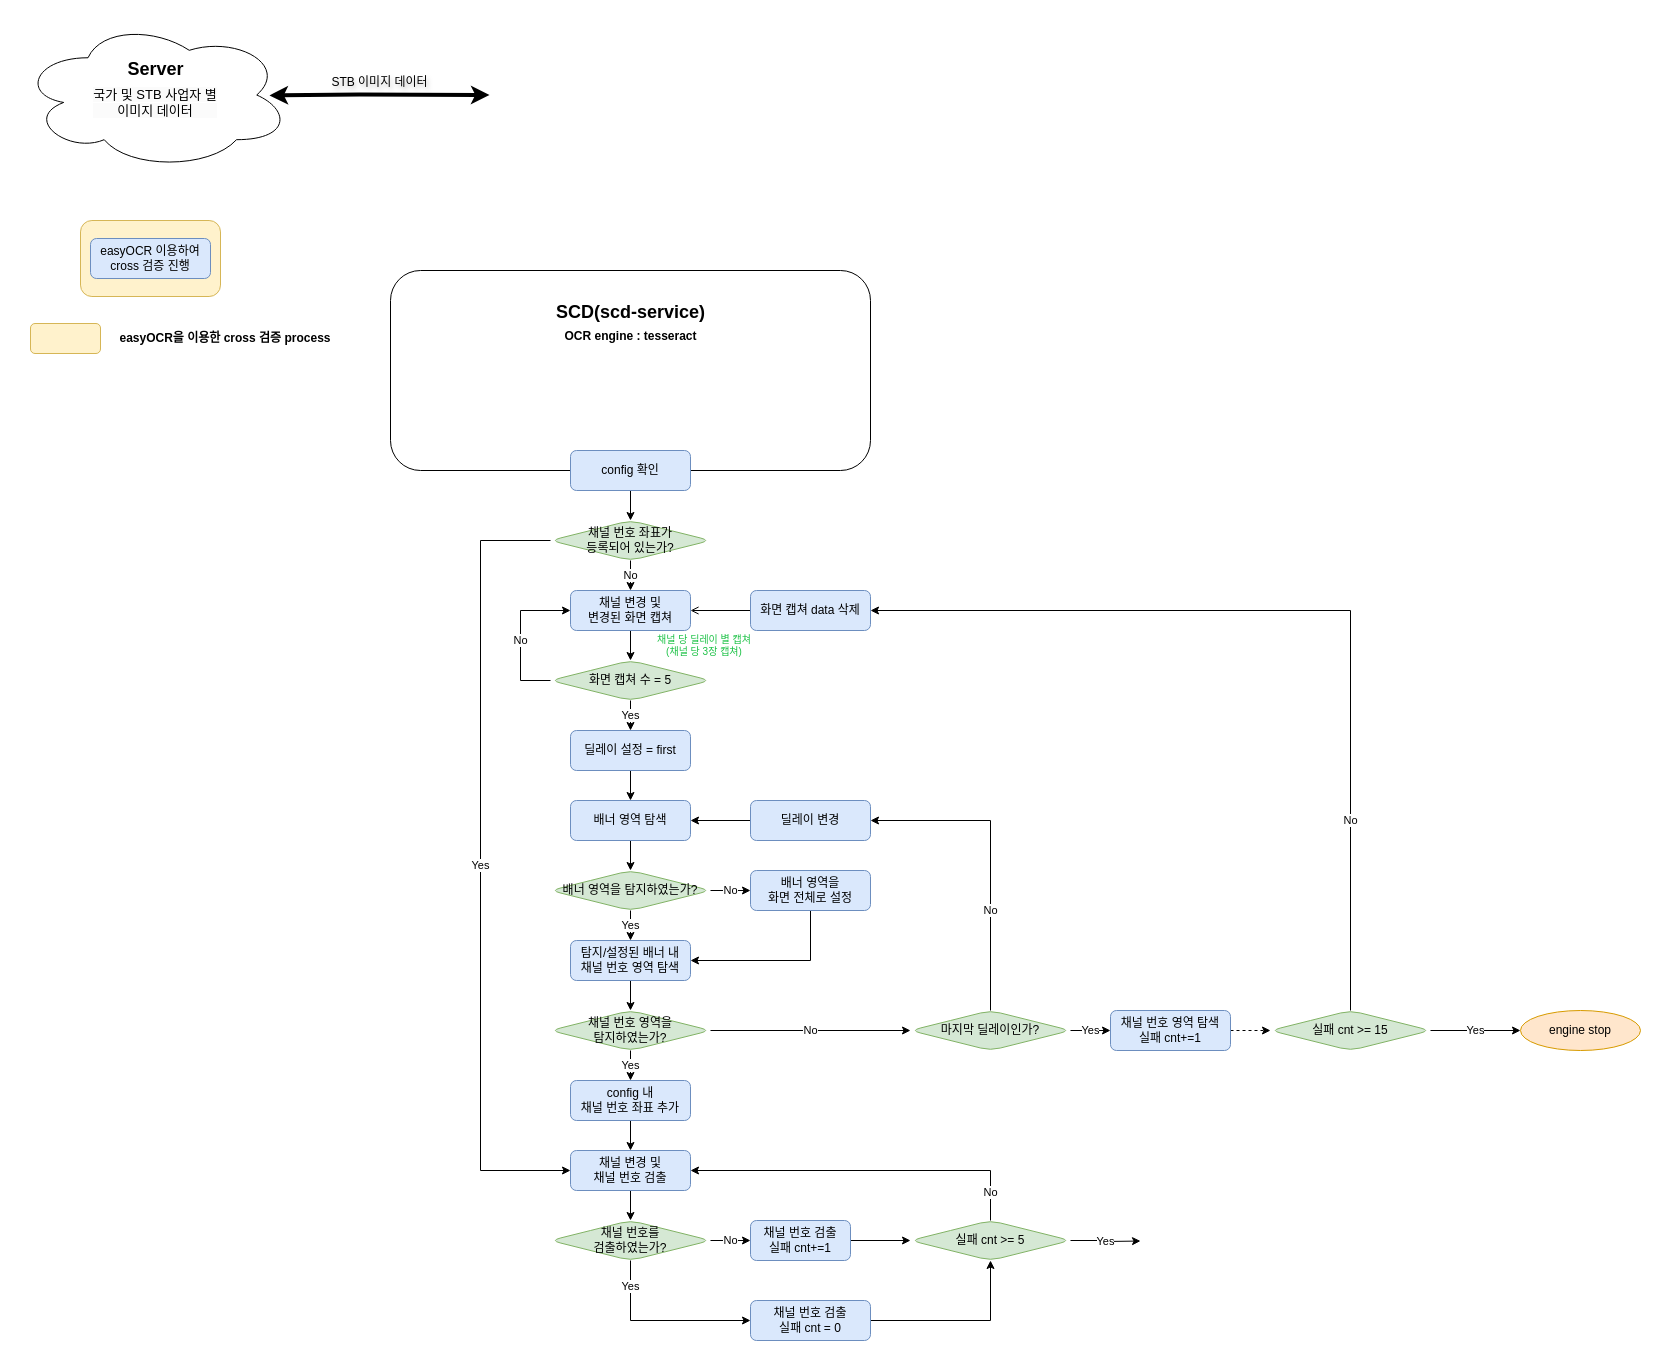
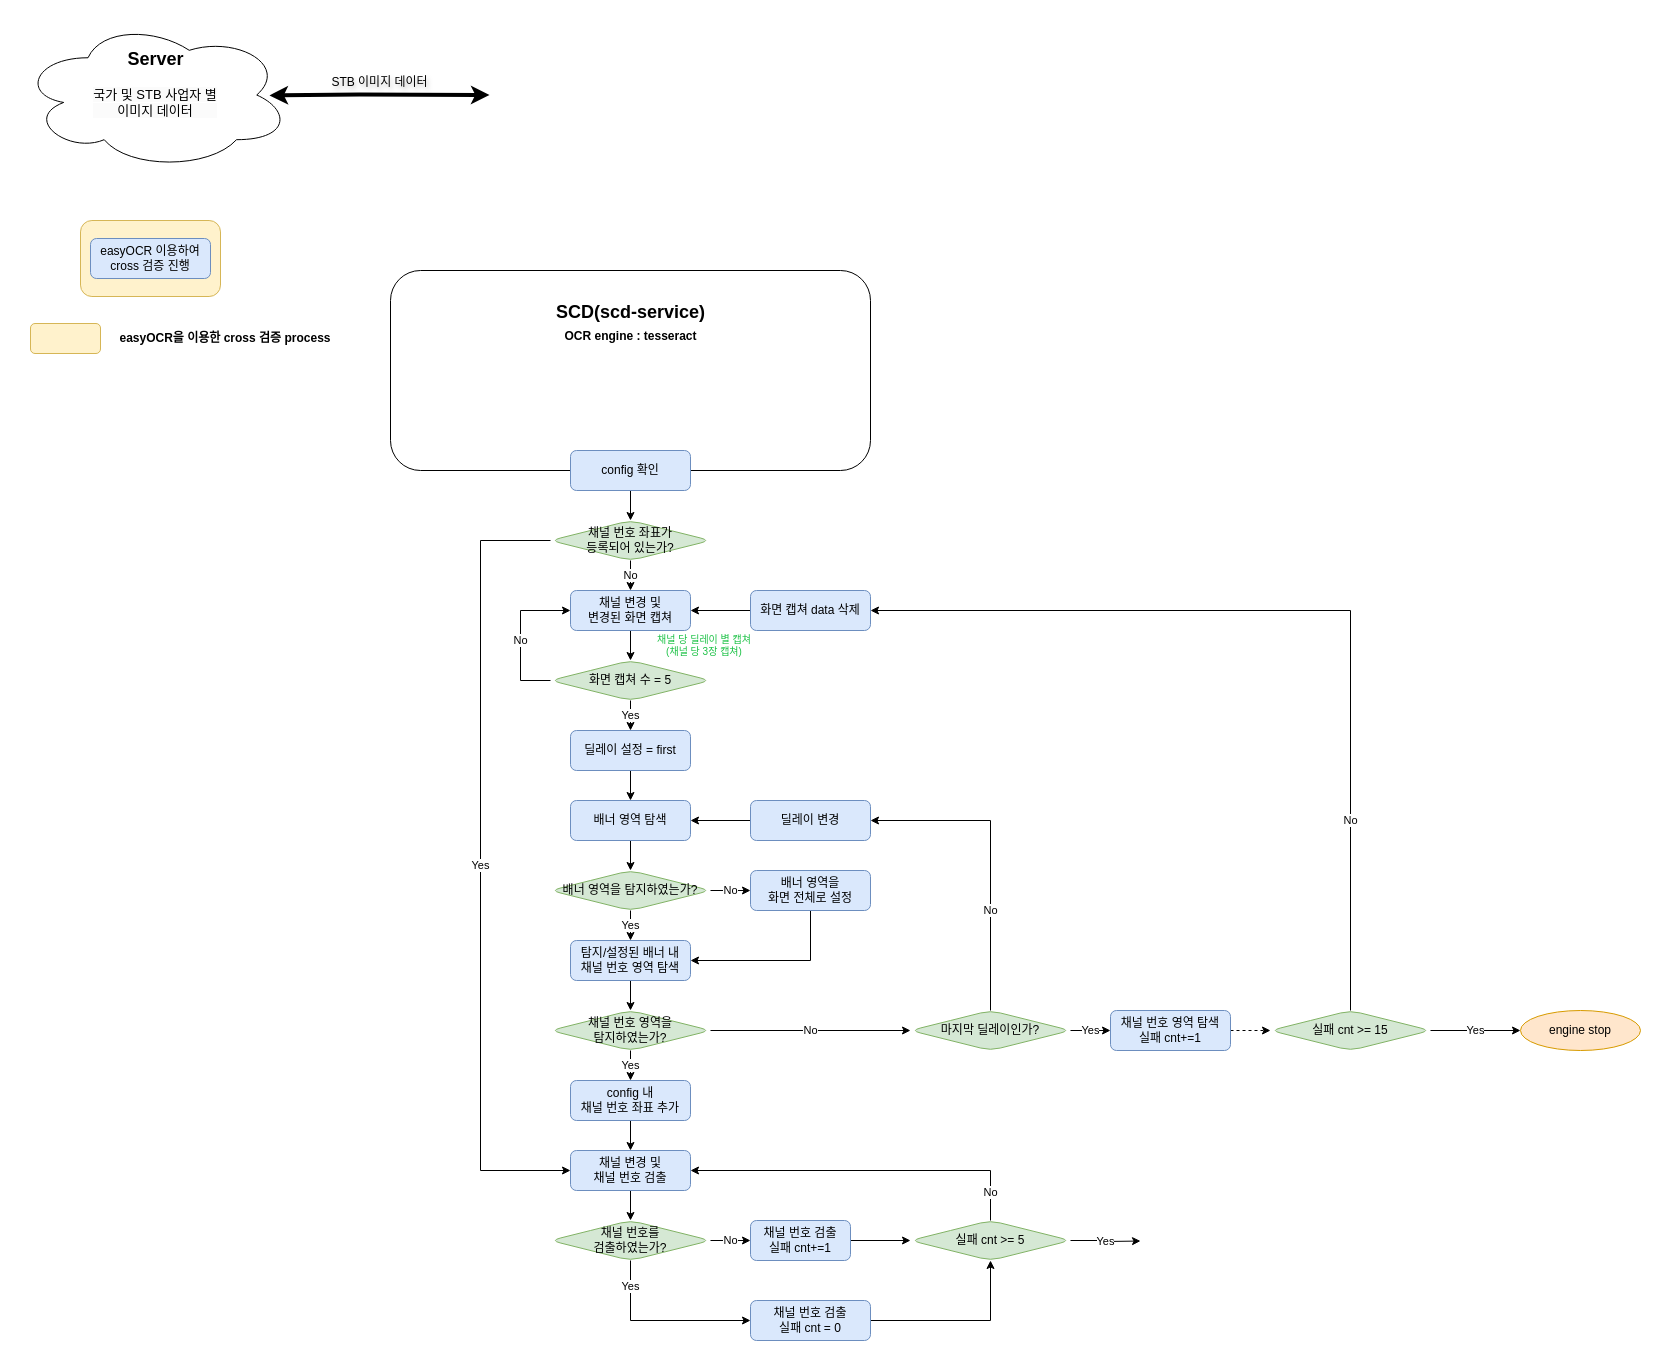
node "Server": moved (156, 70) -> (156, 60)
edge "화면 캡쳐 data 삭제" -> "채널 변경 및 변경된 화면 캡쳐": arrowhead open -> classic
